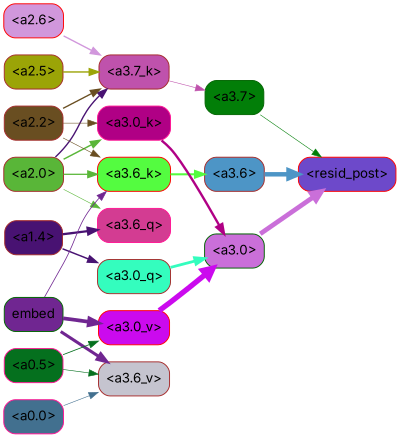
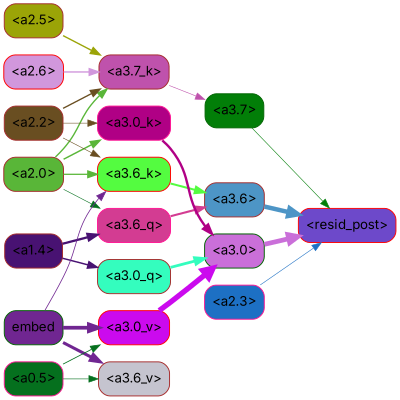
edge "<a2.0>" -> "<a3.7_k>": color #481272 -> #59b638
edge "<a2.0>" -> "<a3.6_q>": color #59b638 -> #05701e
edge "<a3.6_q>" -> "<a3.6>": added
node "<a2.3>": added
node "<a0.0>": removed
